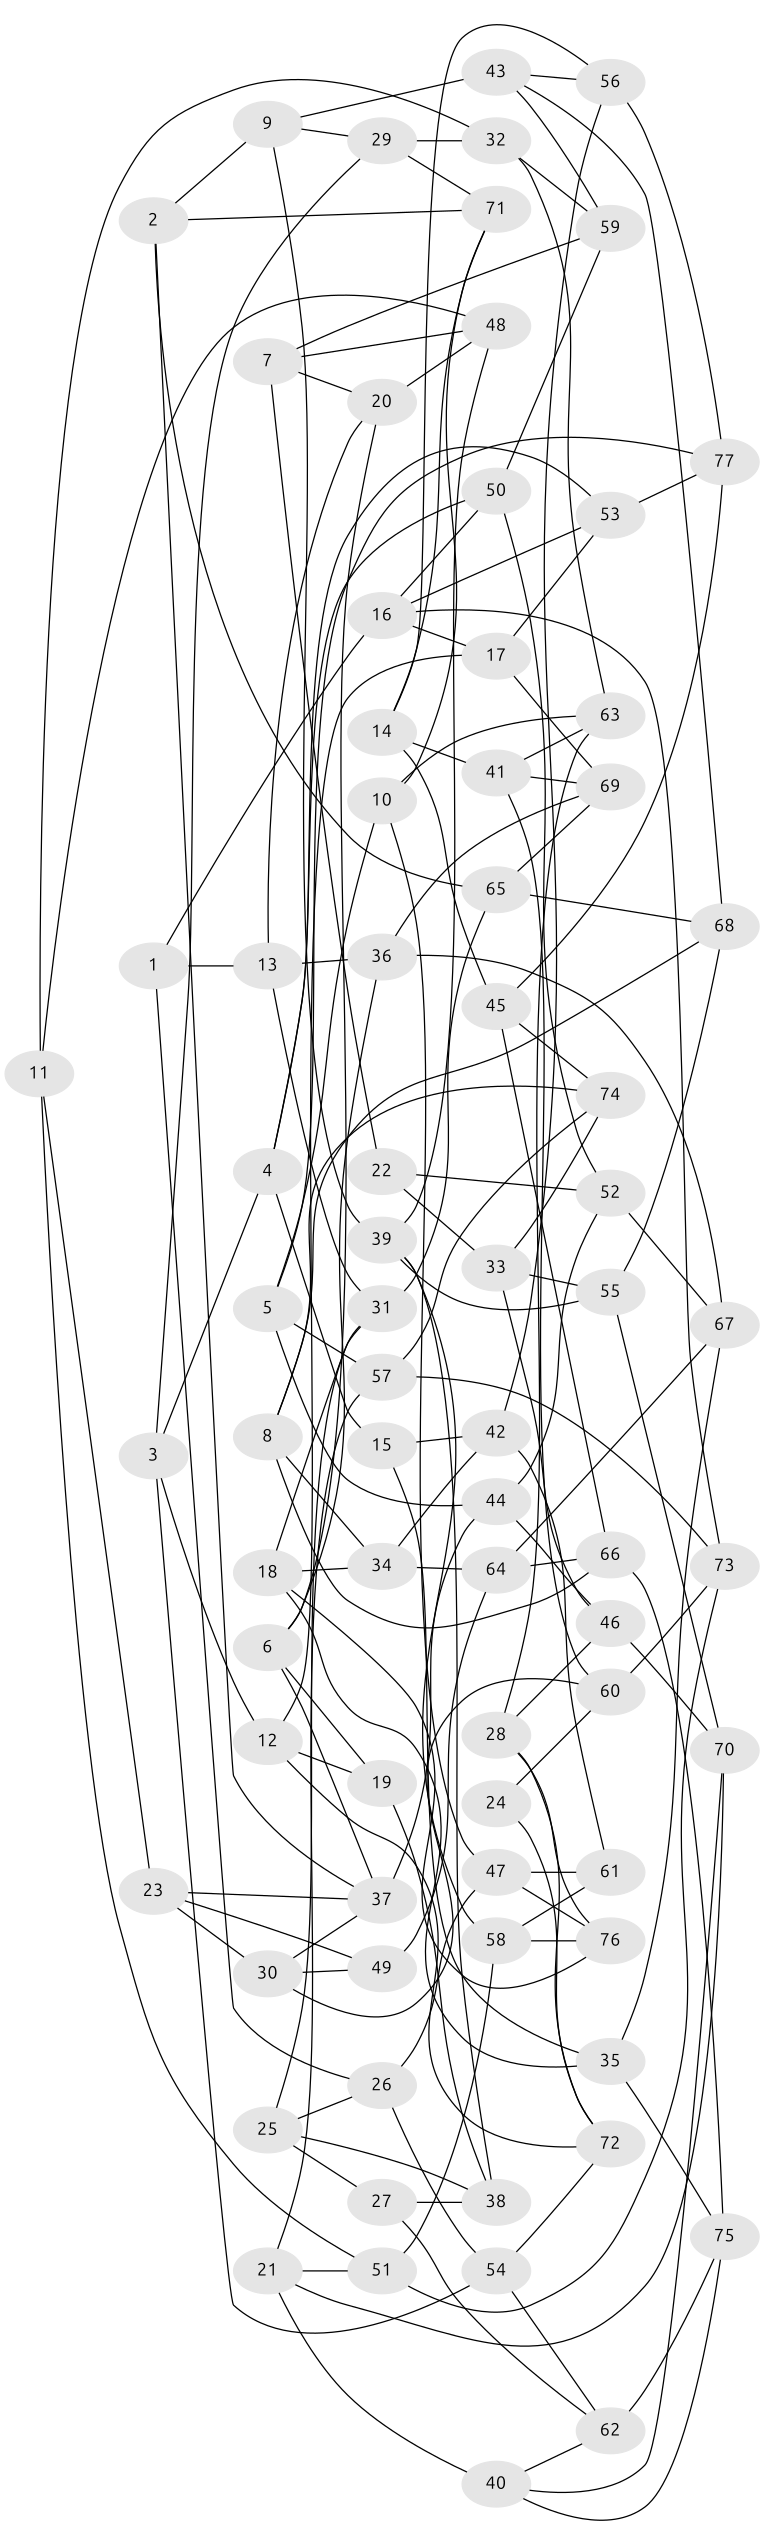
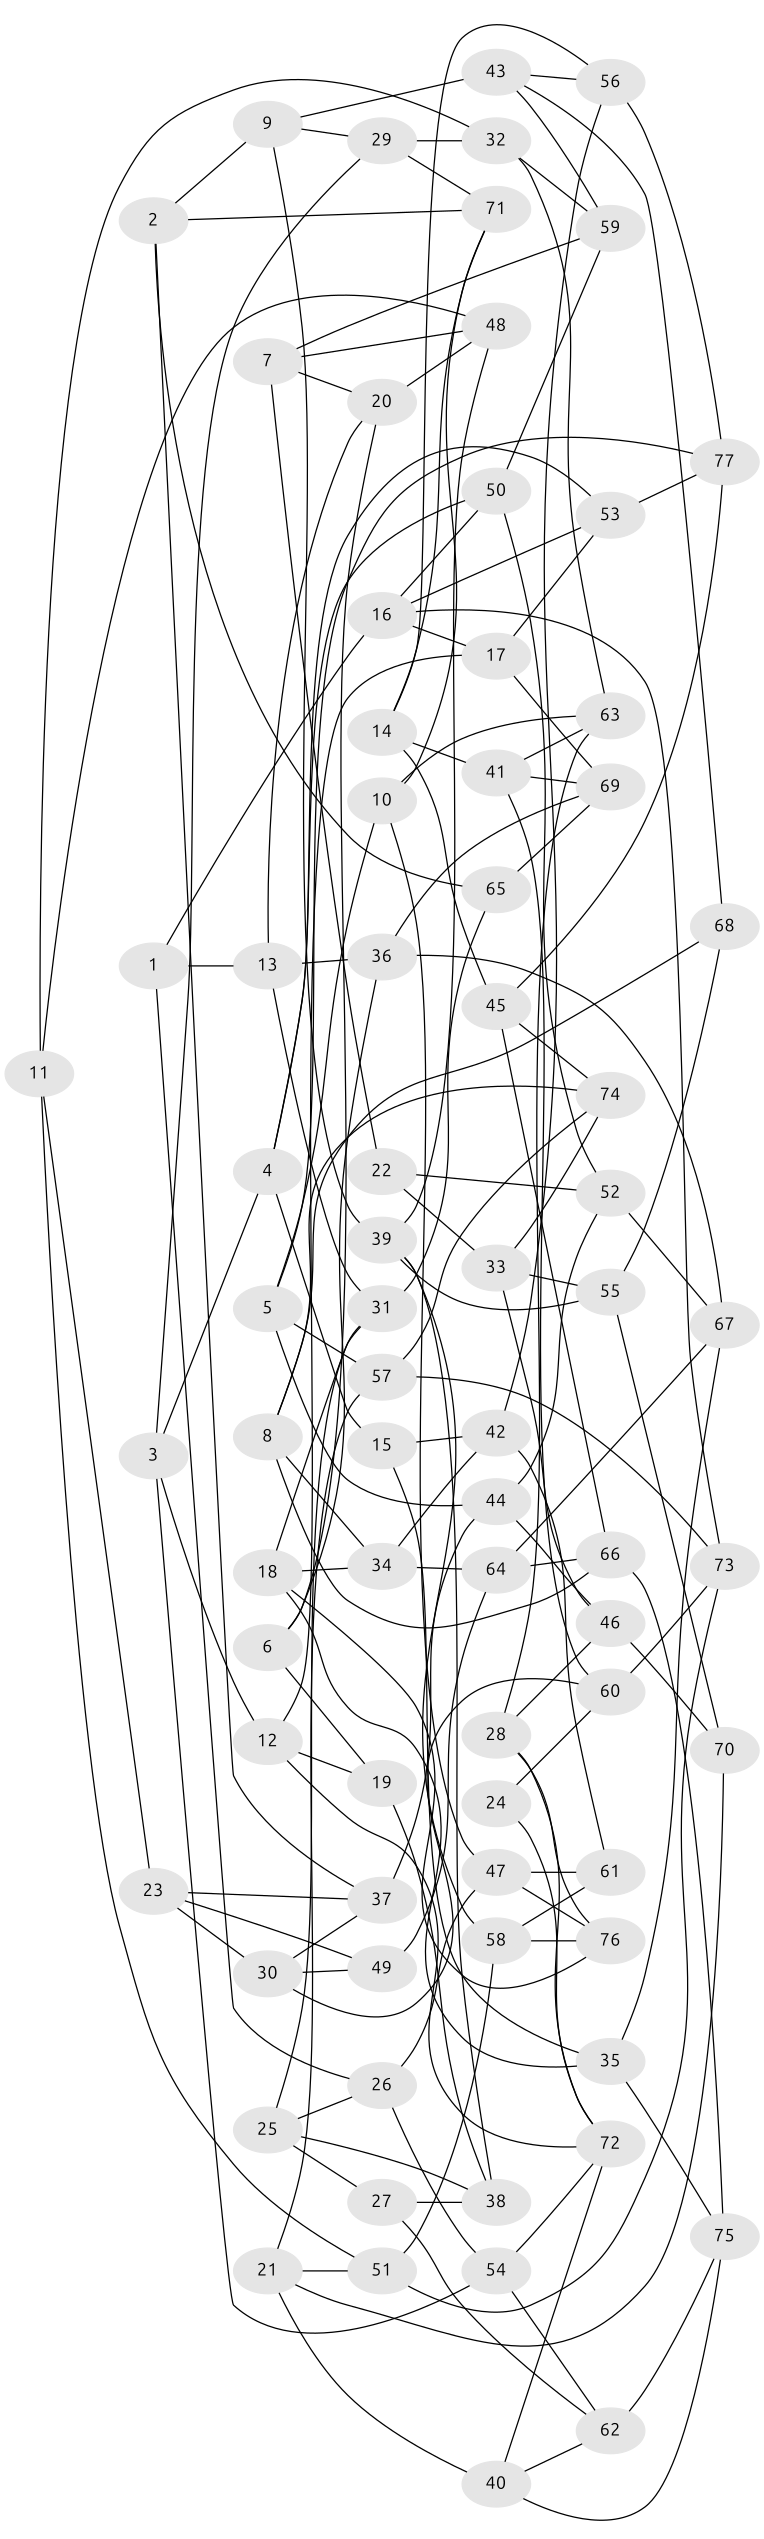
edge "65" -- "68": removed
edge "6" -- "37": removed
edge "70" -- "40": now "72" -- "40"
